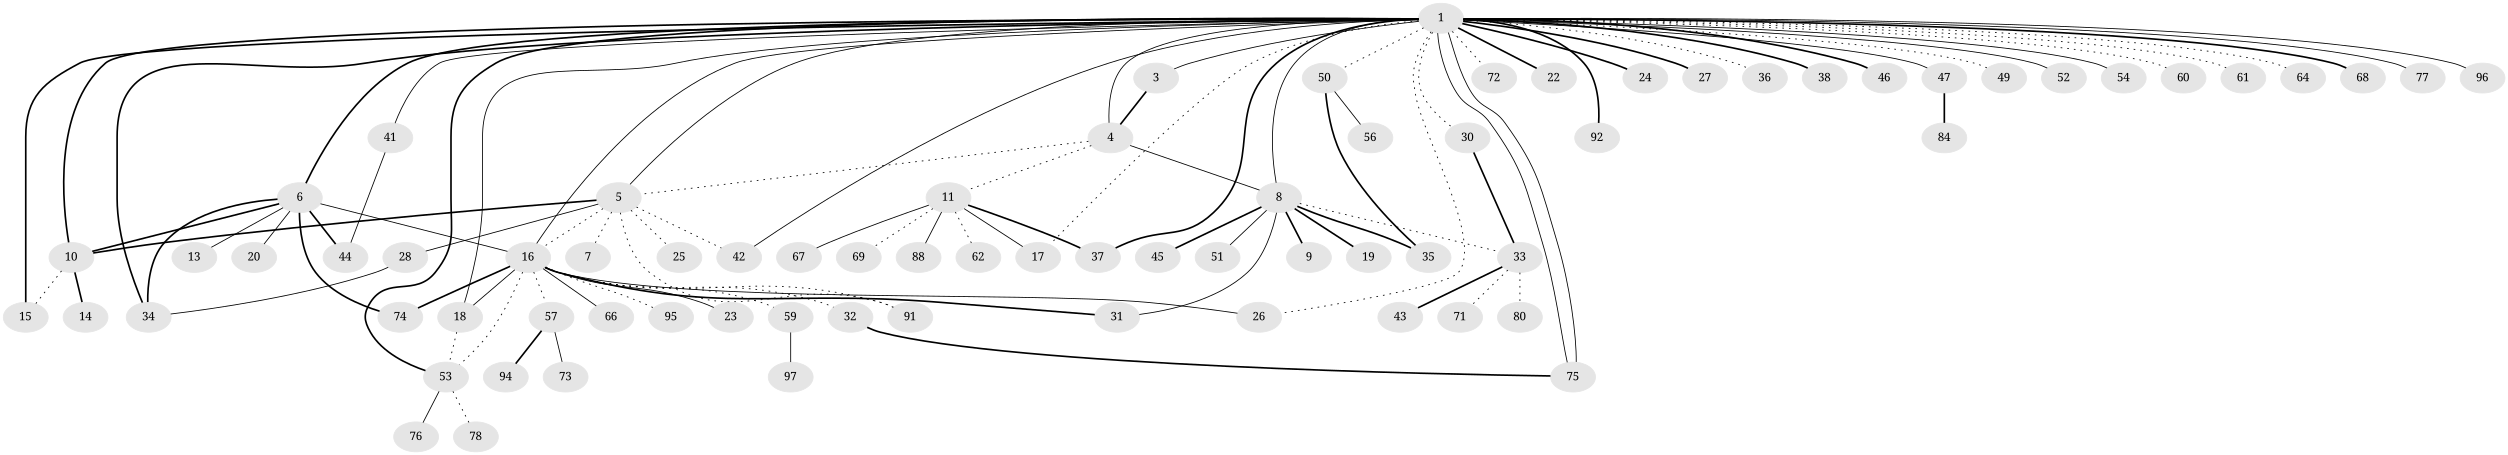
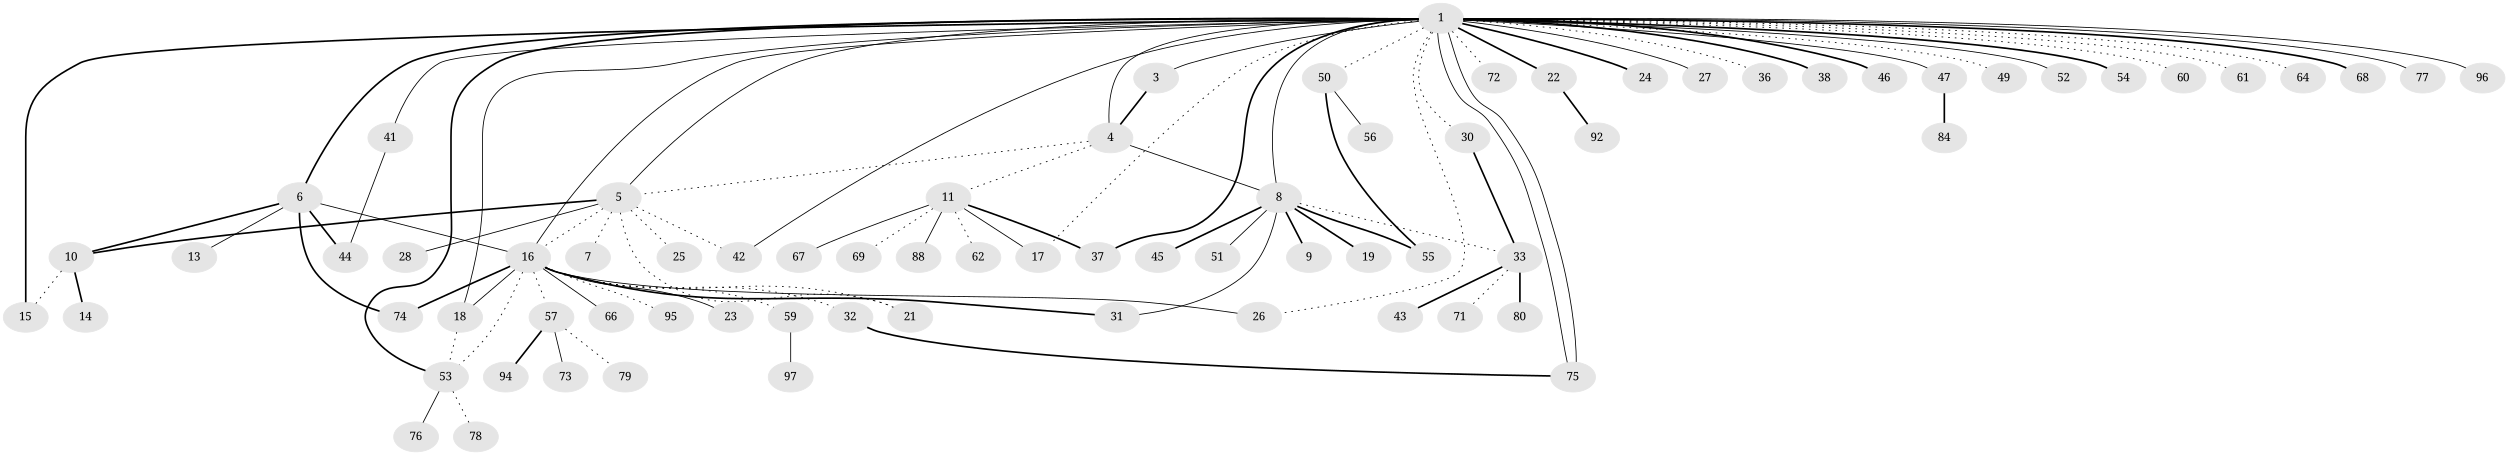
edge "1" -- "10": removed
edge "1" -- "54": style solid -> bold
edge "1" -- "27": style bold -> solid
edge "1" -- "92": now "22" -- "92"
node "20": removed
node "35": label "35" -> "55"
edge "33" -- "80": style dotted -> bold
node "34": removed
node "91": label "91" -> "21"
node "79": added
